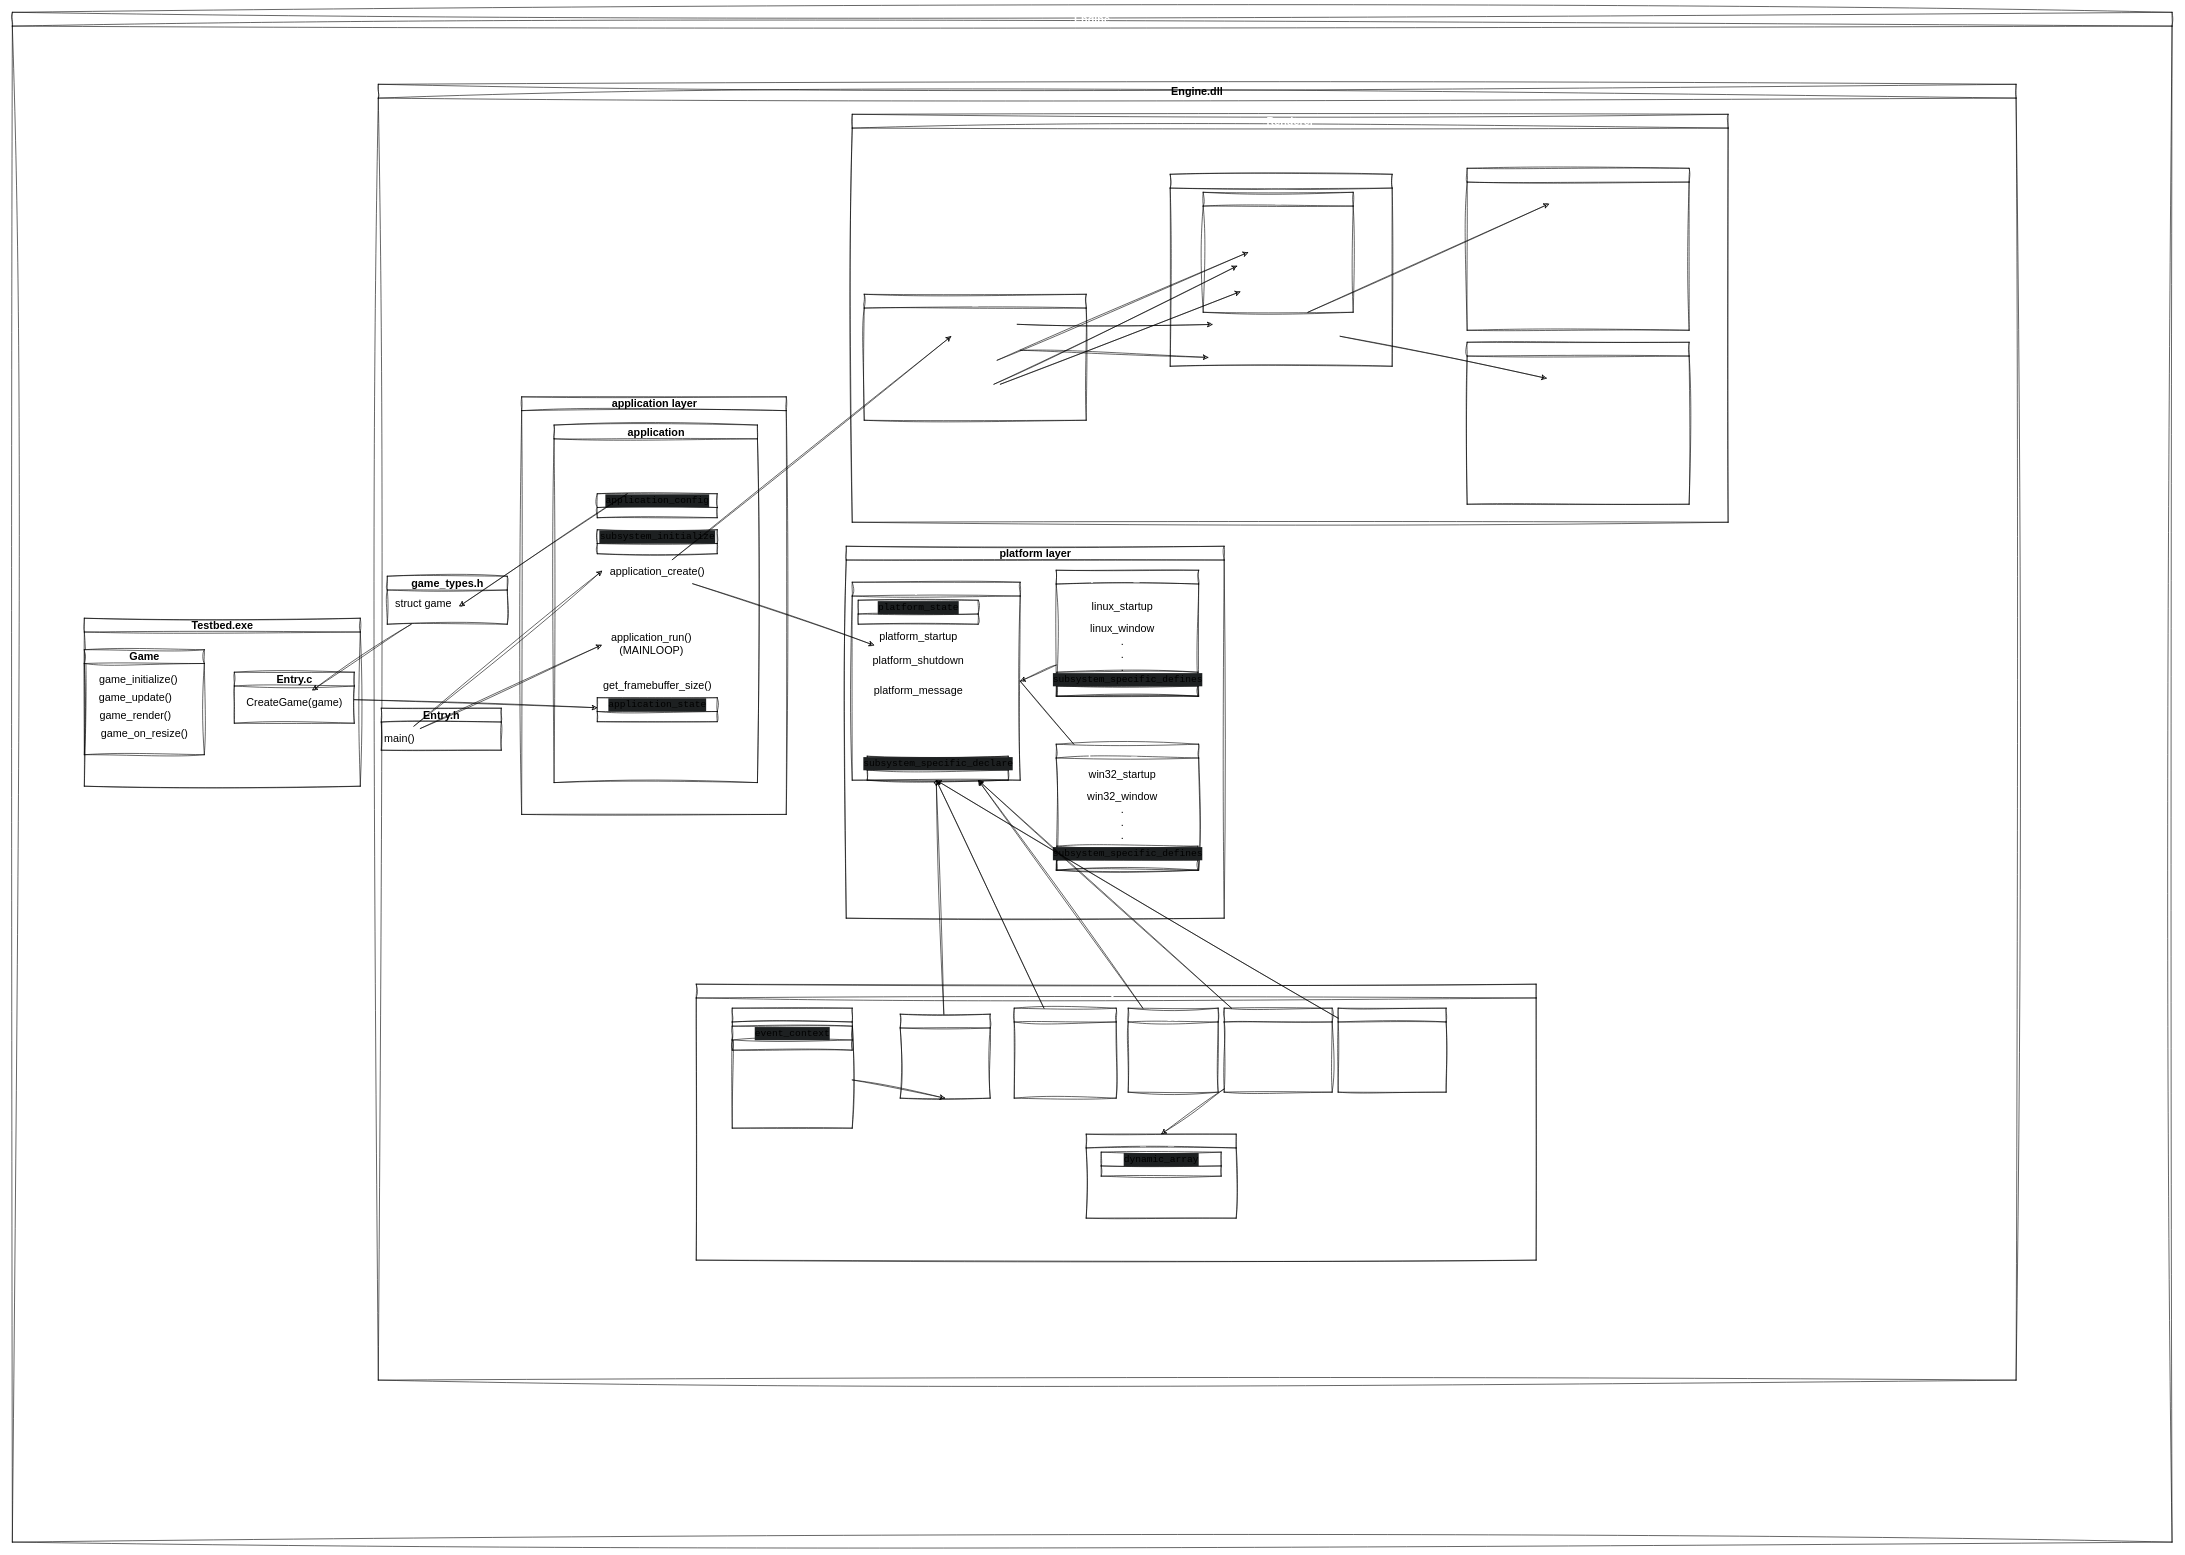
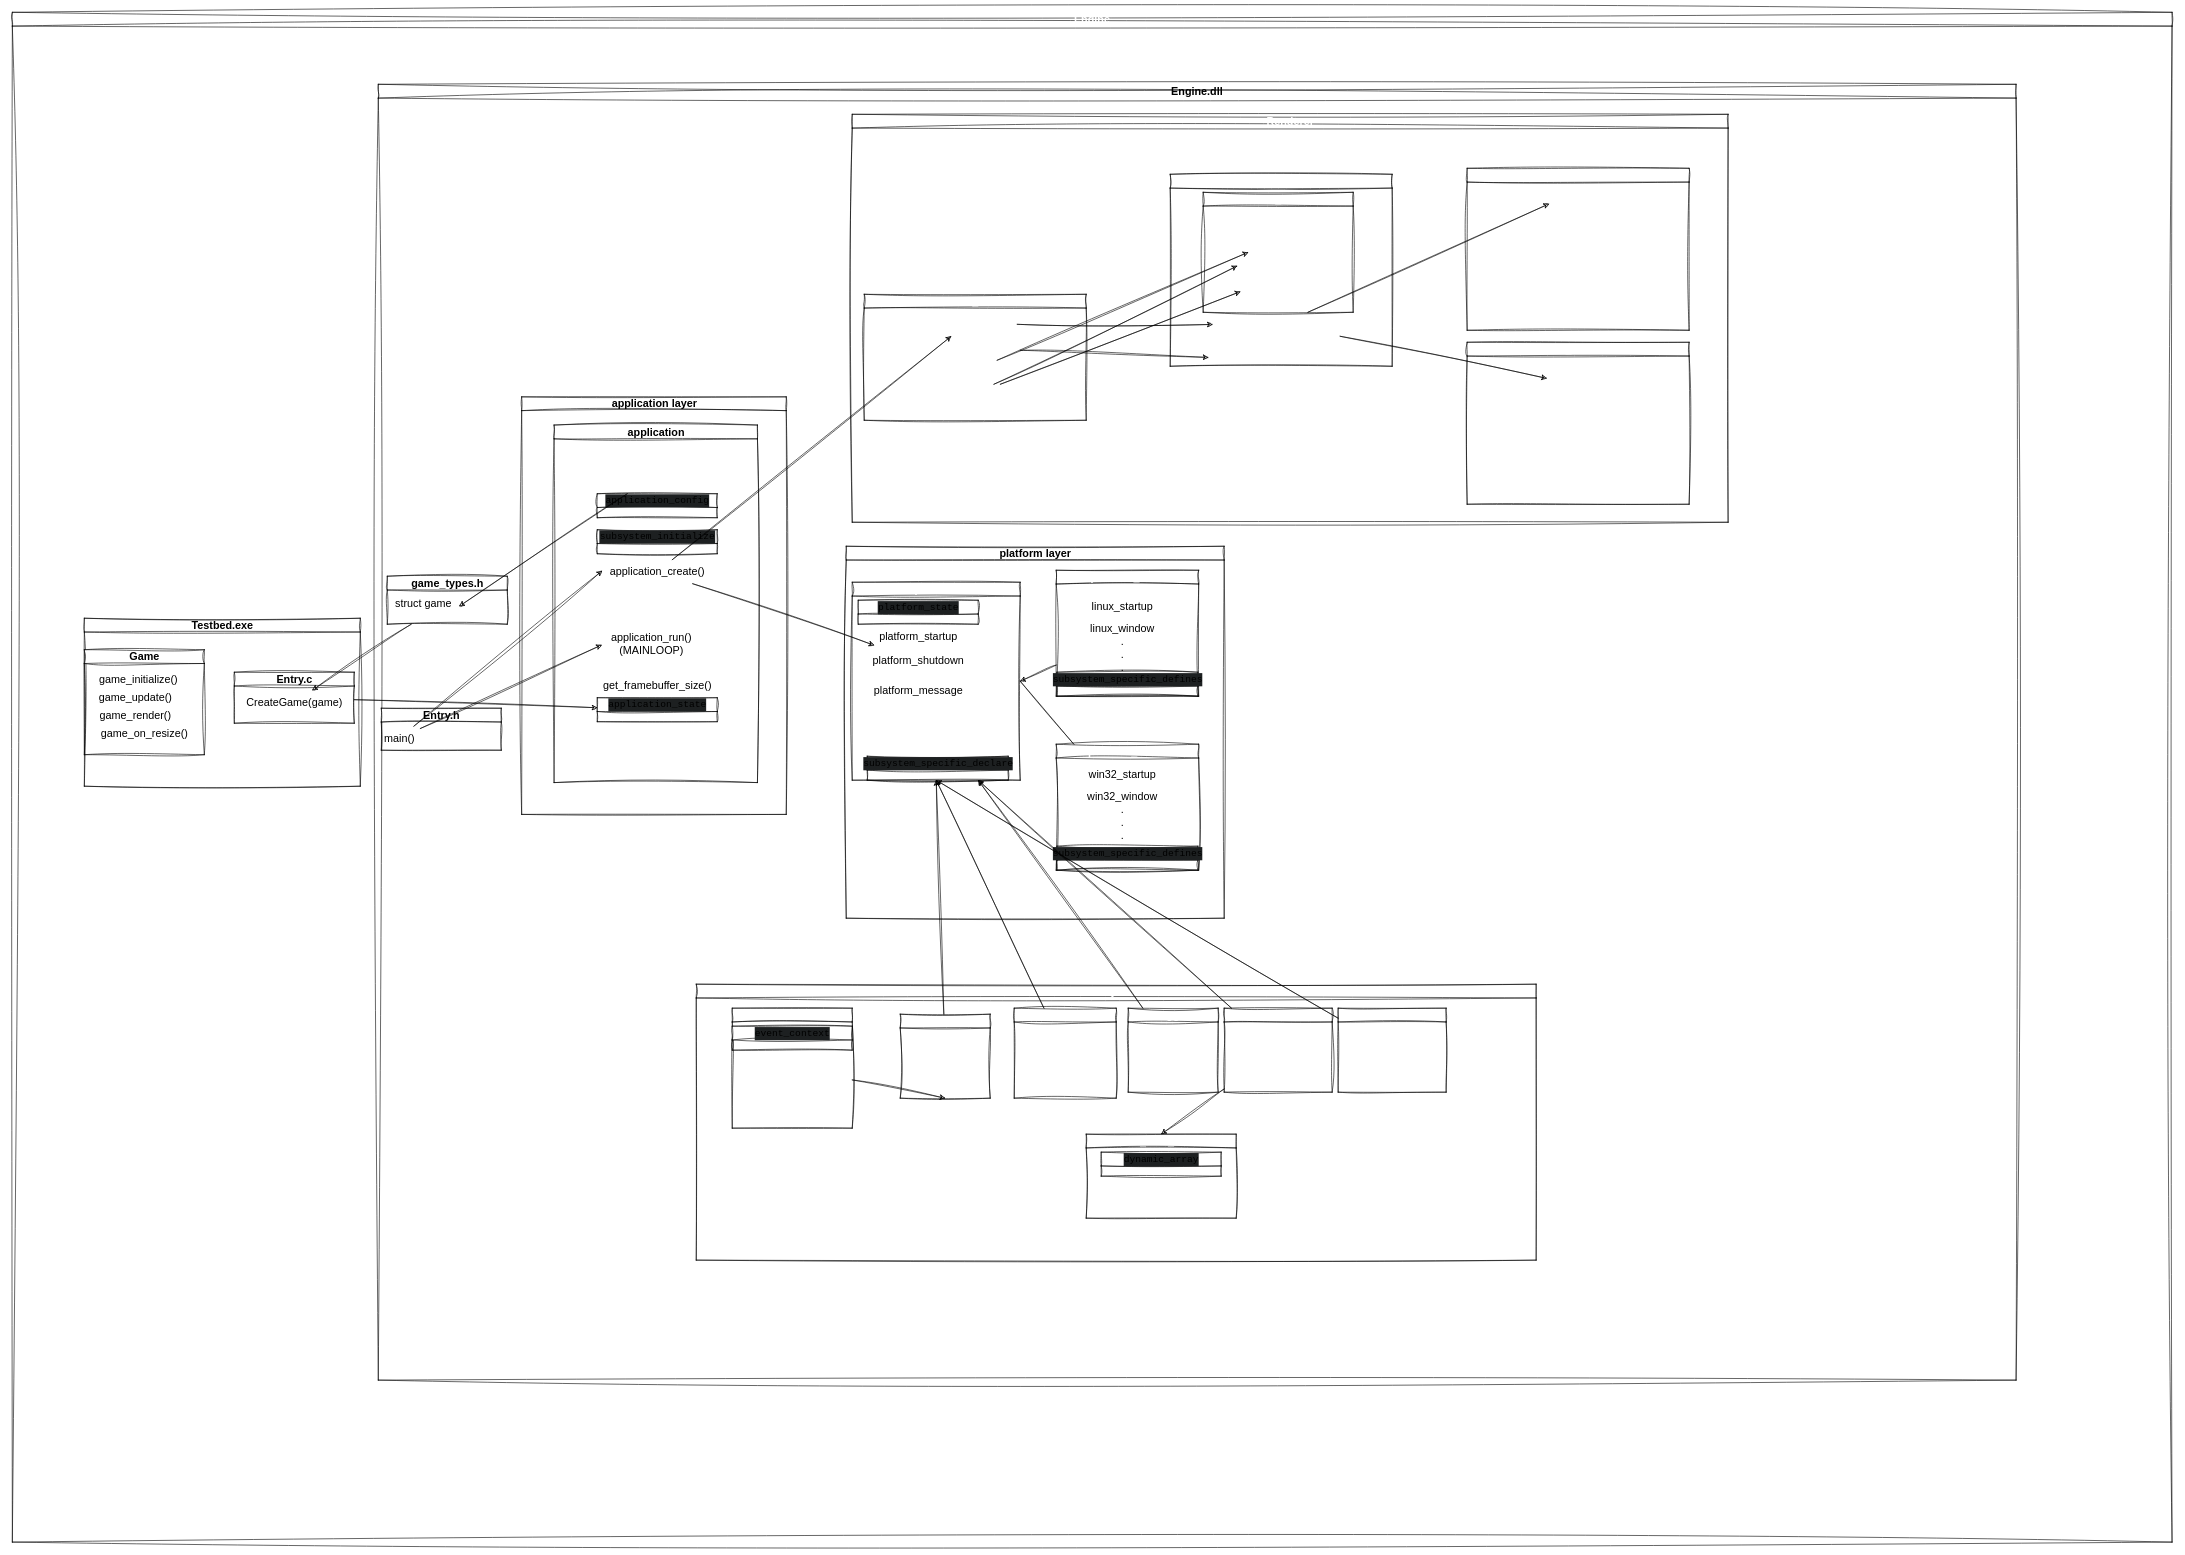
edge "input" -> "platform": arrowhead diamond -> classic
